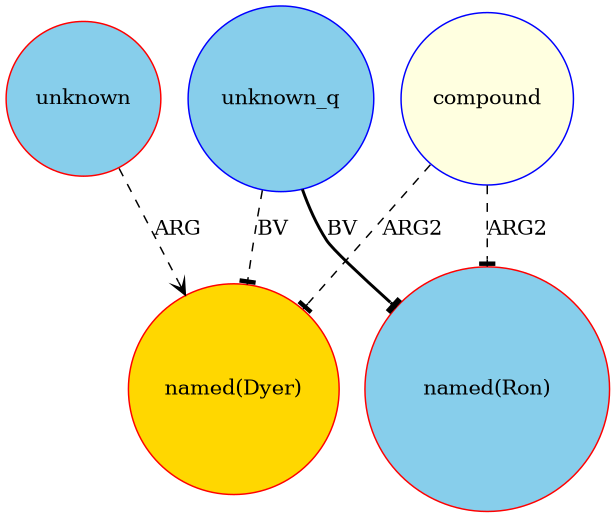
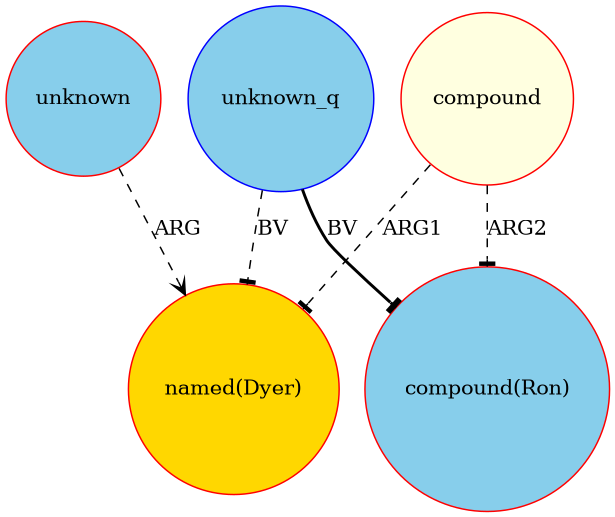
node "compound": color blue -> red
edge "compound" -> "named(Dyer)": label "ARG2" -> "ARG1"
node "named(Ron)": label "named(Ron)" -> "compound(Ron)"
